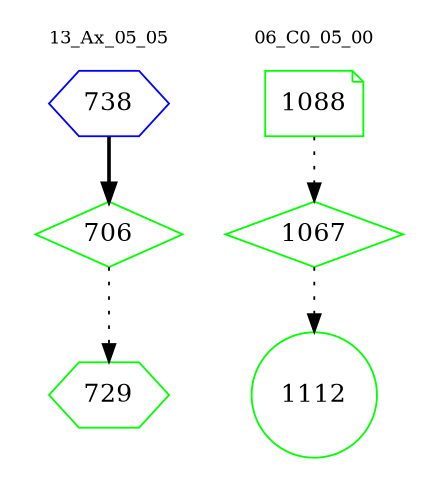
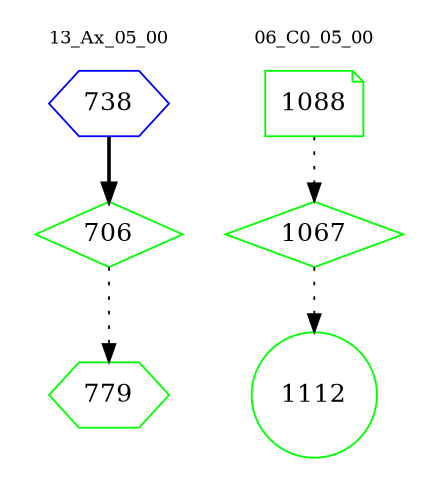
cluster "13_Ax_05_05": label "13_Ax_05_05" -> "13_Ax_05_00"
node "729": label "729" -> "779"
